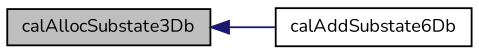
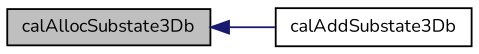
node "calAddSubstate6Db": label "calAddSubstate6Db" -> "calAddSubstate3Db"
